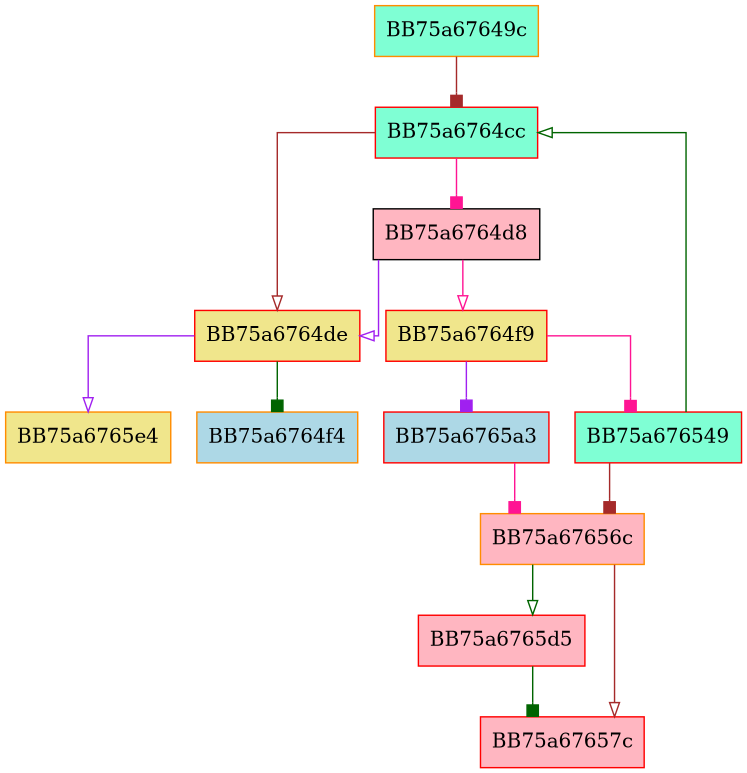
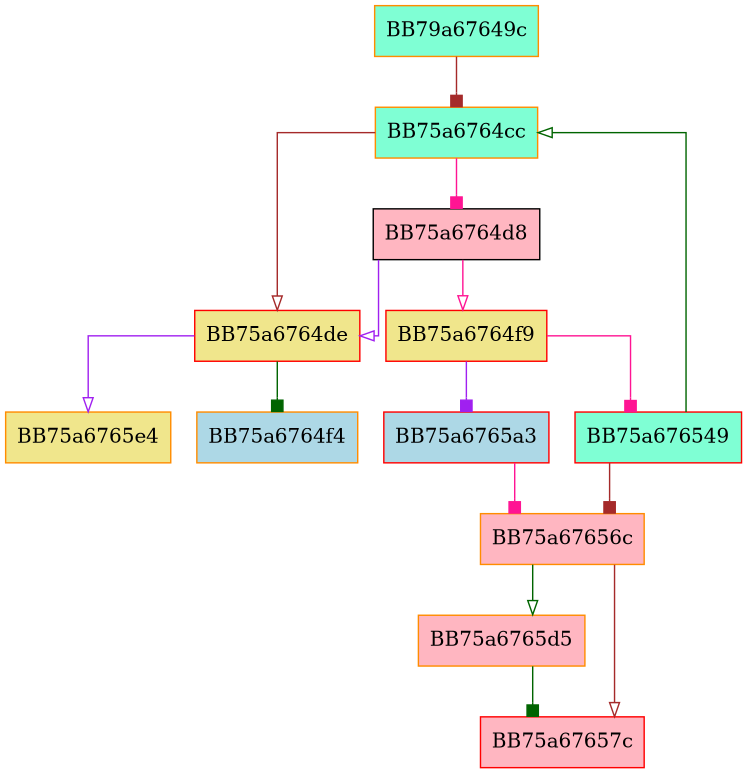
node "BB75a67649c": label "BB75a67649c" -> "BB79a67649c"
node "BB75a6764cc": color red -> darkorange
node "BB75a6765d5": color red -> darkorange
